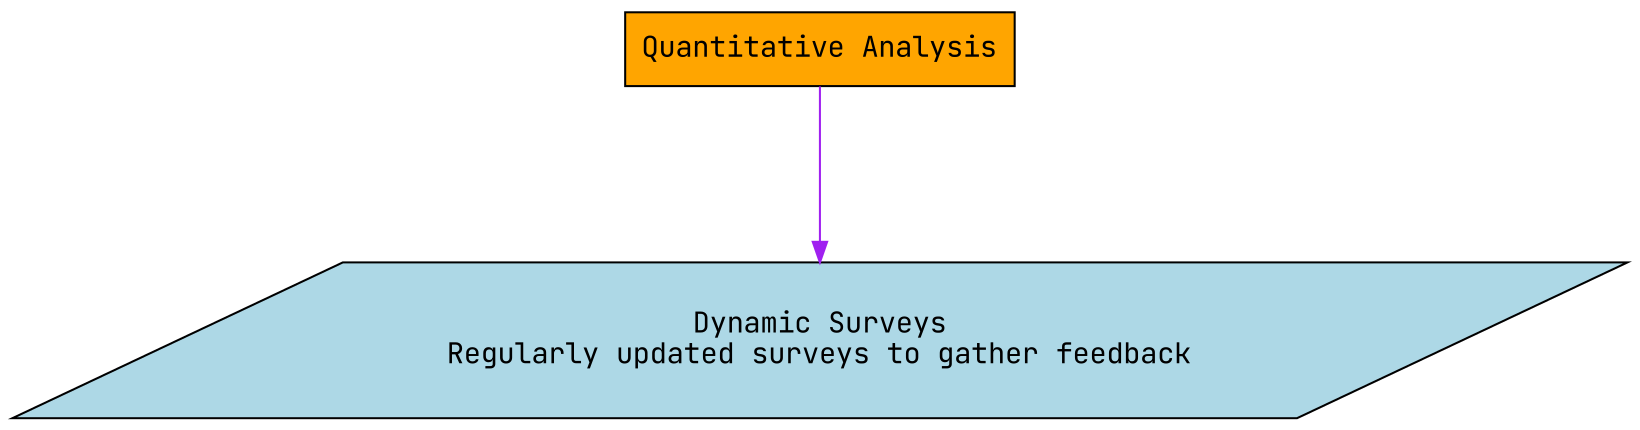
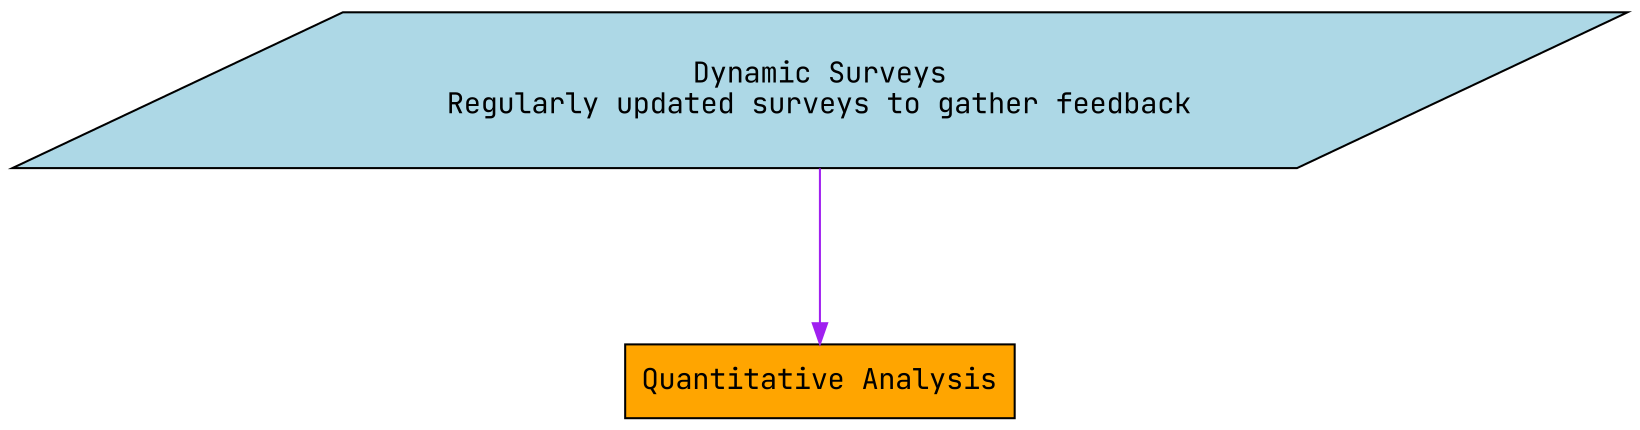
edge "Quantitative Analysis" -> "Dynamic Surveys Regularly updated surveys to gather feedback": reversed
